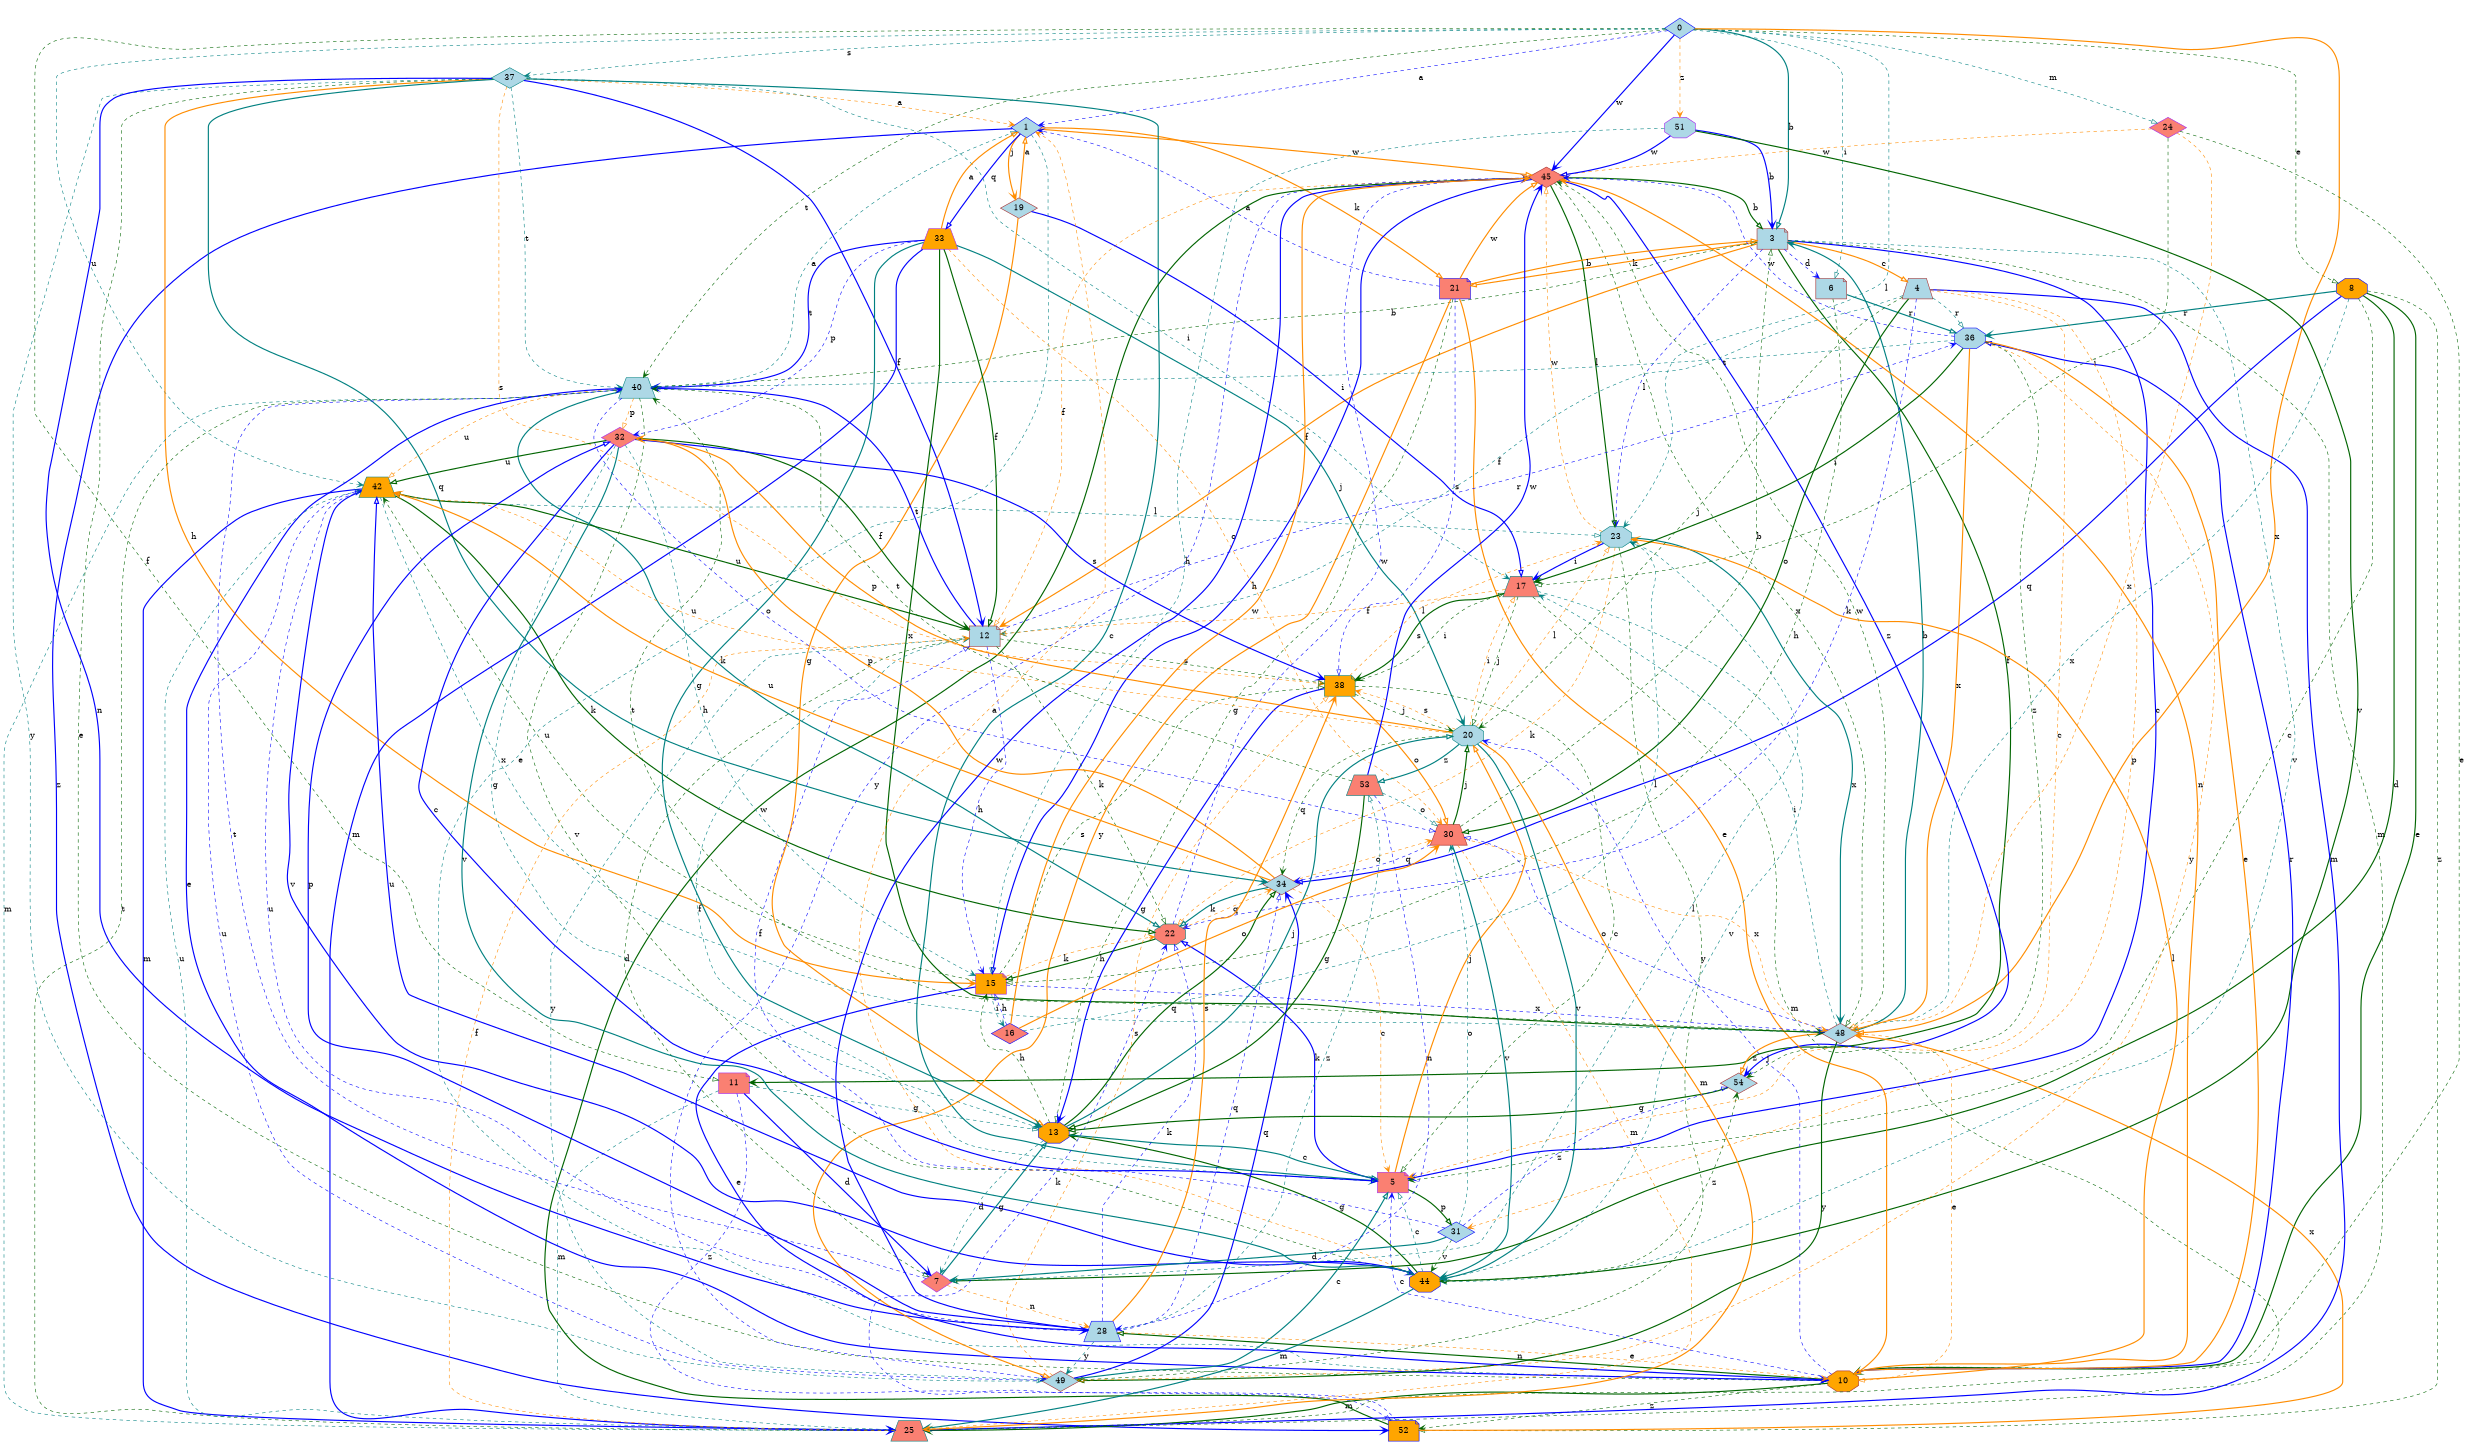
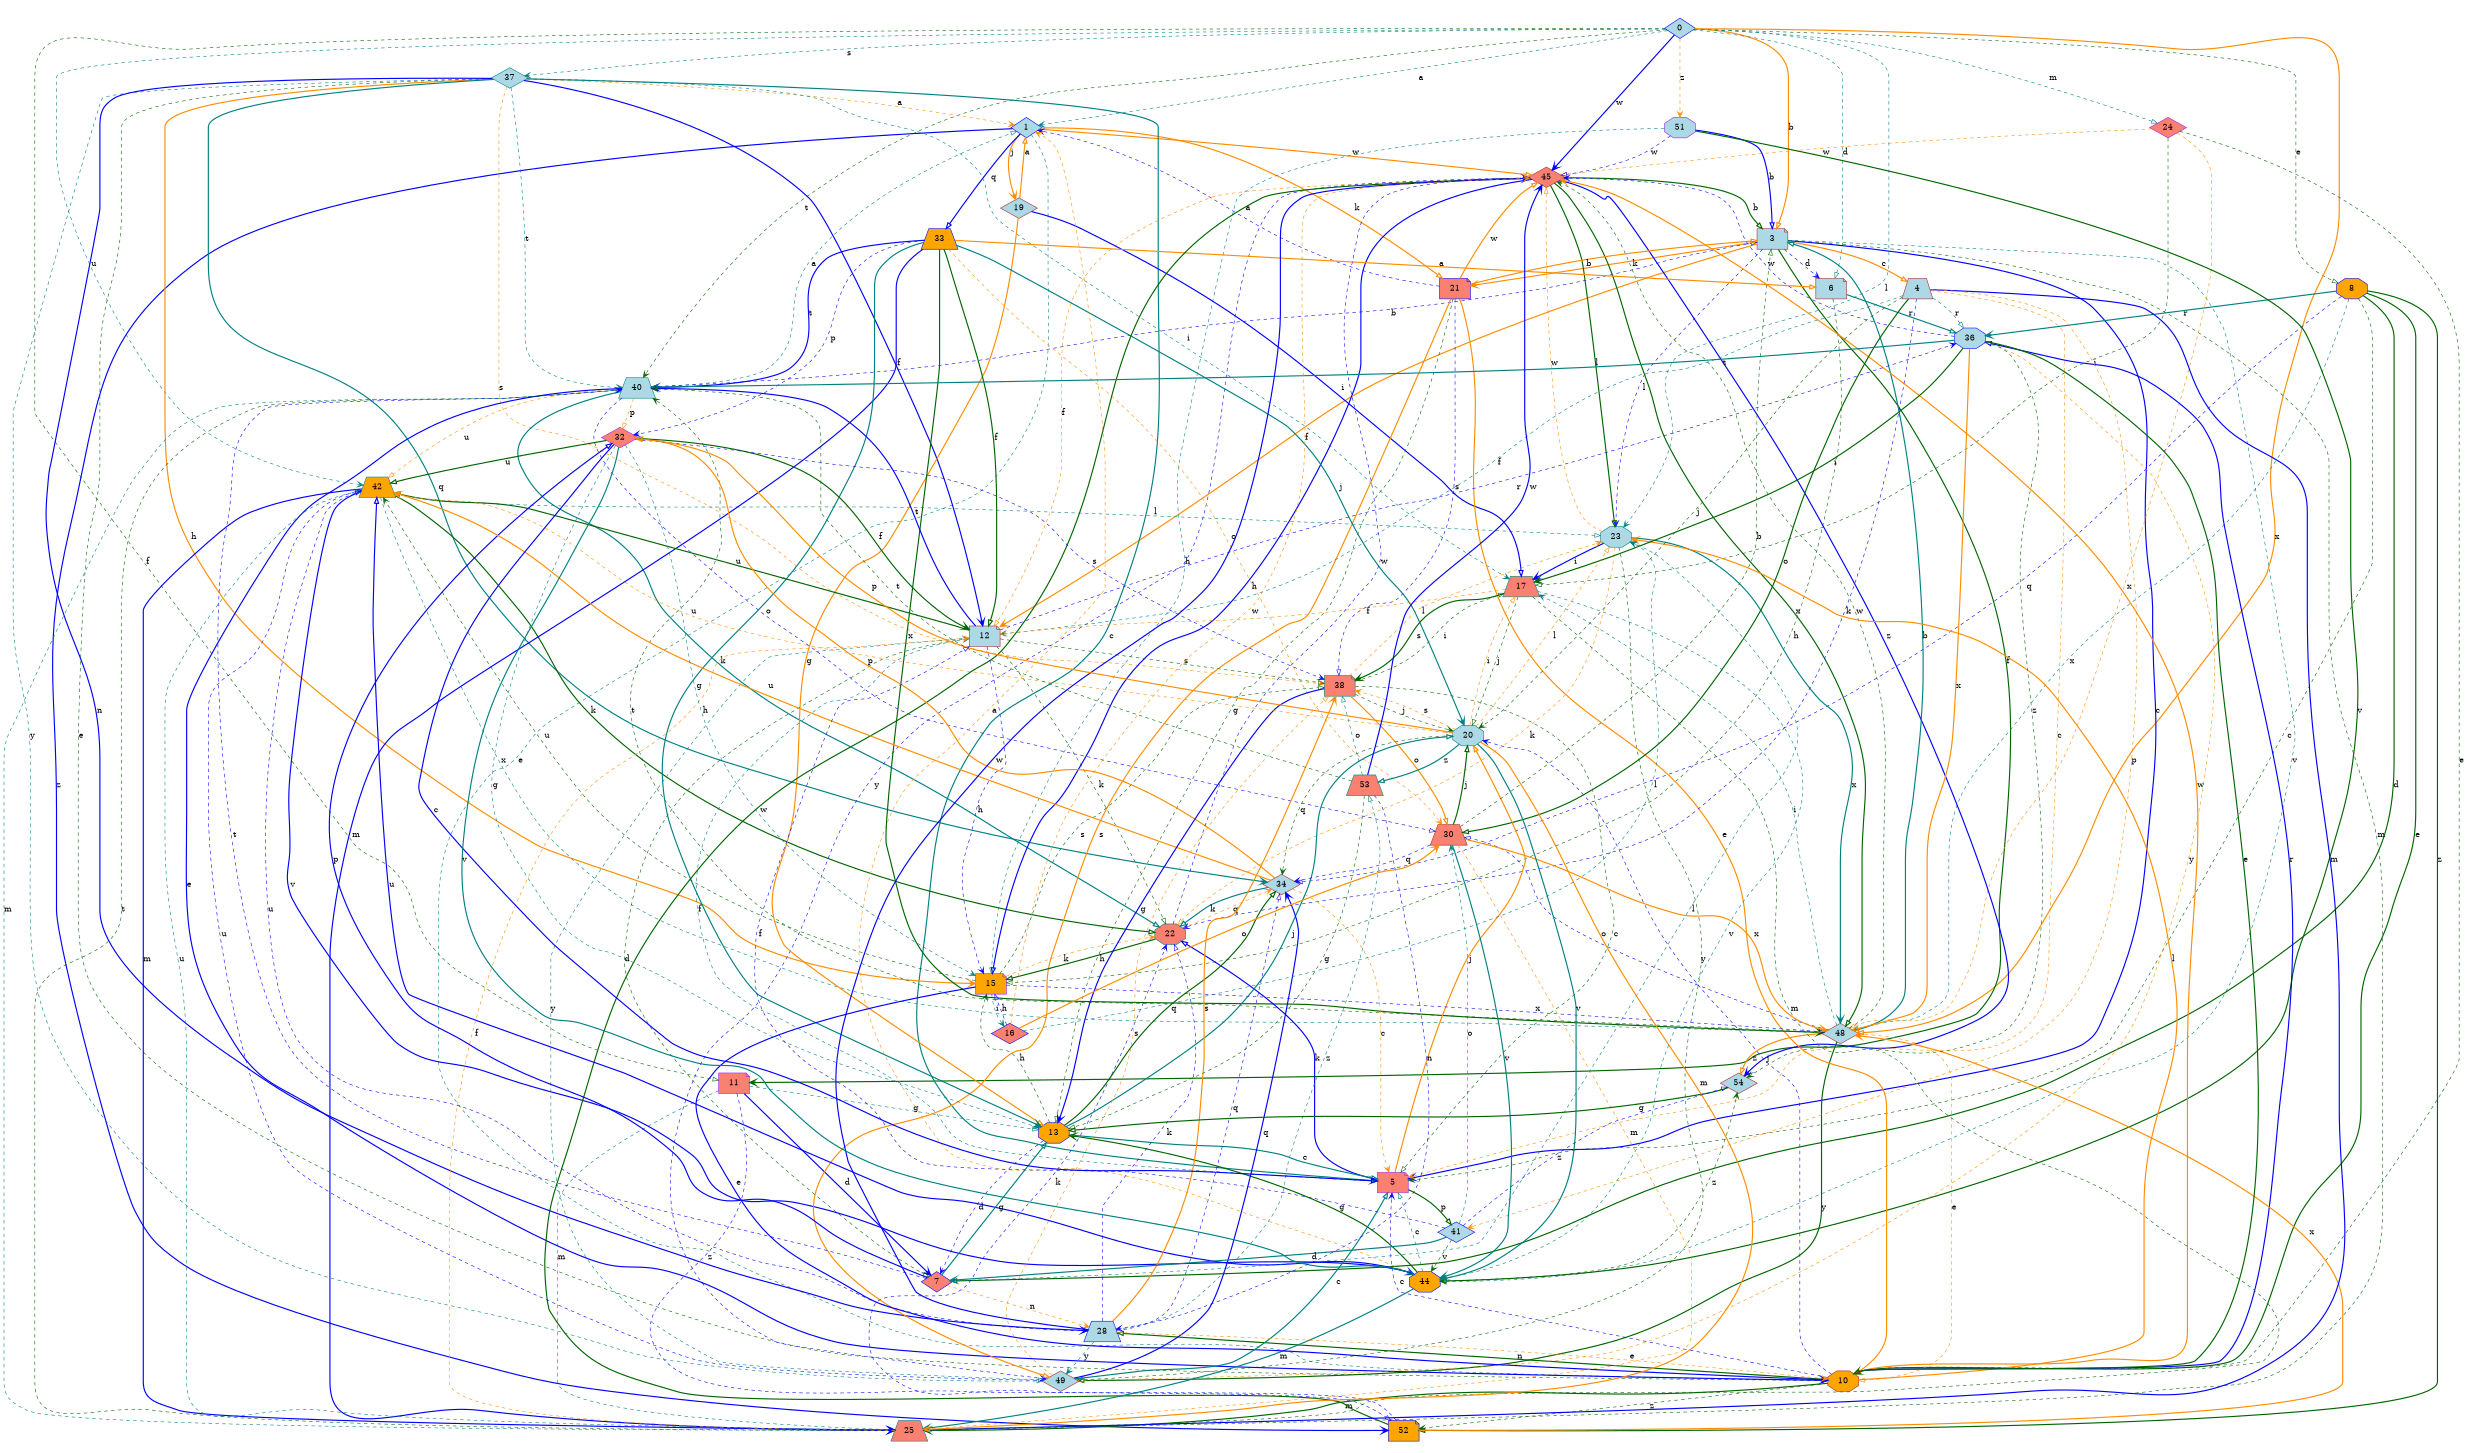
edge "0" -> "1": color blue -> teal
edge "0" -> "3": color teal -> darkorange
edge "51" -> "3": arrowhead vee -> onormal
edge "0" -> "6": label "i" -> "d"
edge "51" -> "45": style bold -> dashed
edge "33" -> "1": now "33" -> "6"
node "33": color purple -> blue
edge "3" -> "21": arrowhead onormal -> vee
edge "40" -> "3": color darkgreen -> blue
edge "36" -> "40": style dashed -> bold
edge "32" -> "38": style bold -> dashed
edge "16" -> "45": style bold -> dashed
edge "45" -> "48": style dashed -> bold
edge "48" -> "3": arrowhead vee -> onormal
edge "8" -> "34": style bold -> dashed
node "38": fillcolor orange -> salmon
edge "34" -> "32": arrowhead vee -> onormal
edge "10" -> "45": label "n" -> "w"
edge "53" -> "30": now "53" -> "38"
edge "21" -> "49": label "y" -> "s"
edge "34" -> "30": removed, label "o"
edge "30" -> "48": style dashed -> bold
edge "36" -> "10": color darkorange -> darkgreen
edge "40" -> "44": removed, label "v"
edge "53" -> "13": style bold -> dashed
edge "28" -> "32": now "7" -> "32"
edge "13" -> "7": color teal -> blue
node "31": label "31" -> "41"
node "7": color purple -> blue
edge "8" -> "52": style dashed -> bold
